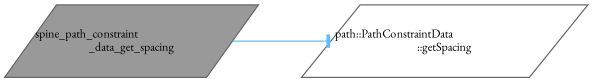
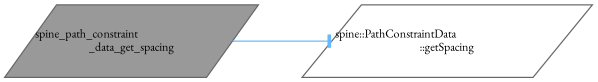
node "path::PathConstraintData ::getSpacing": label "path::PathConstraintData ::getSpacing" -> "spine::PathConstraintData ::getSpacing"
